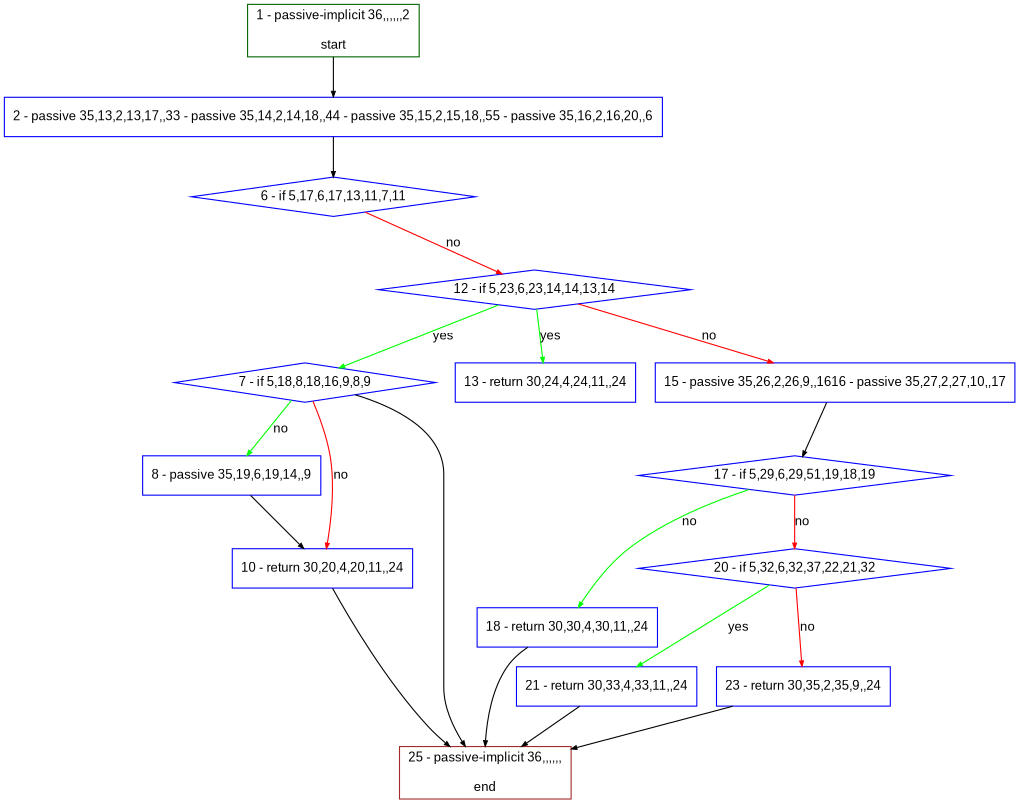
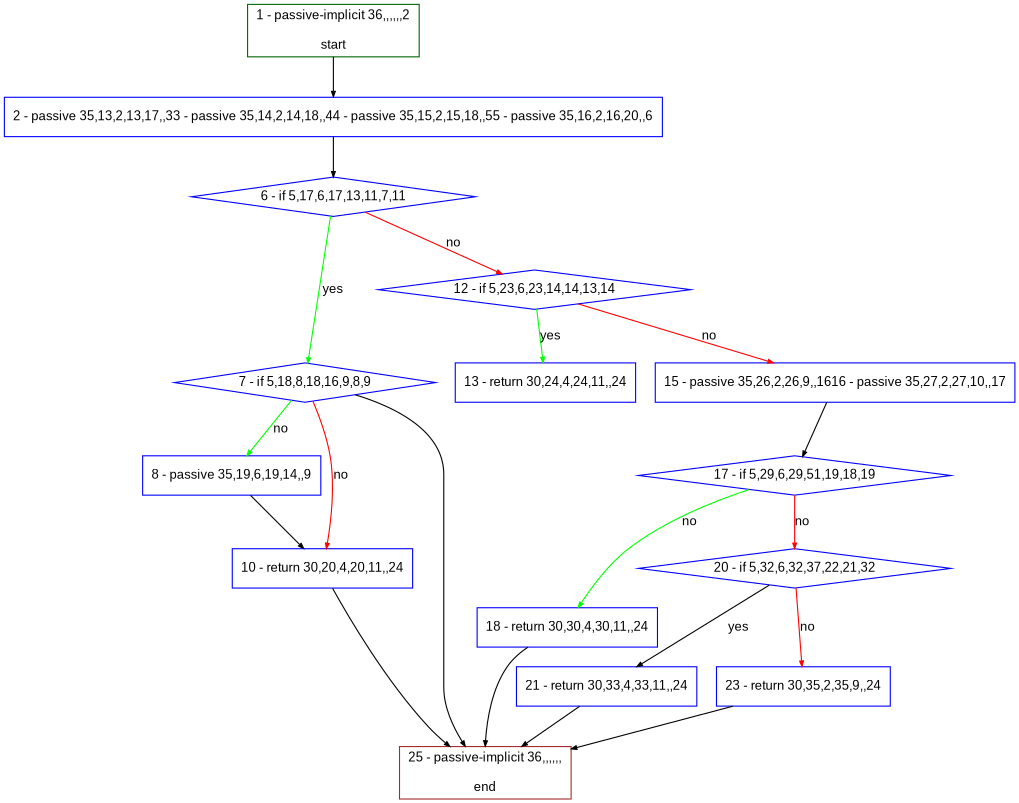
edge "12 - if 5,23,6,23,14,14,13,14" -> "7 - if 5,18,8,18,16,9,8,9": now "6 - if 5,17,6,17,13,11,7,11" -> "7 - if 5,18,8,18,16,9,8,9"
edge "20 - if 5,32,6,32,37,22,21,32" -> "21 - return 30,33,4,33,11,,24": color #00ff00 -> #000000
